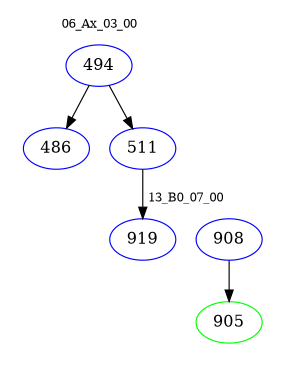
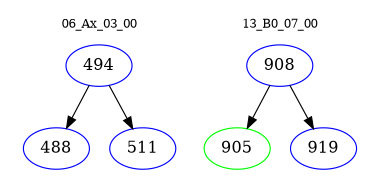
node "486": label "486" -> "488"
edge "511" -> "919": now "908" -> "919"
